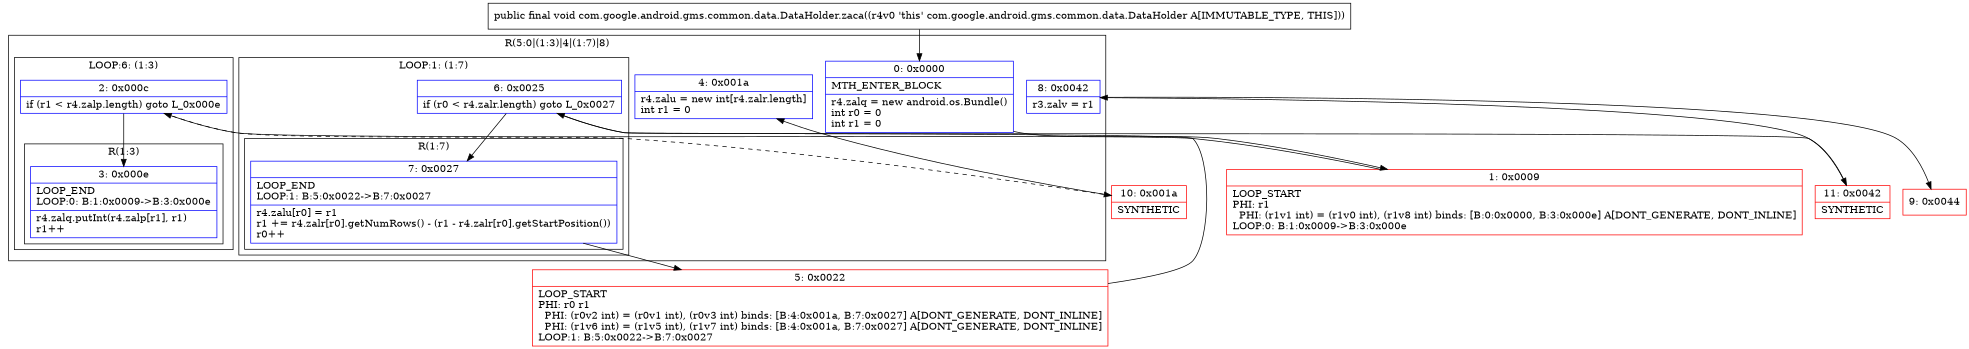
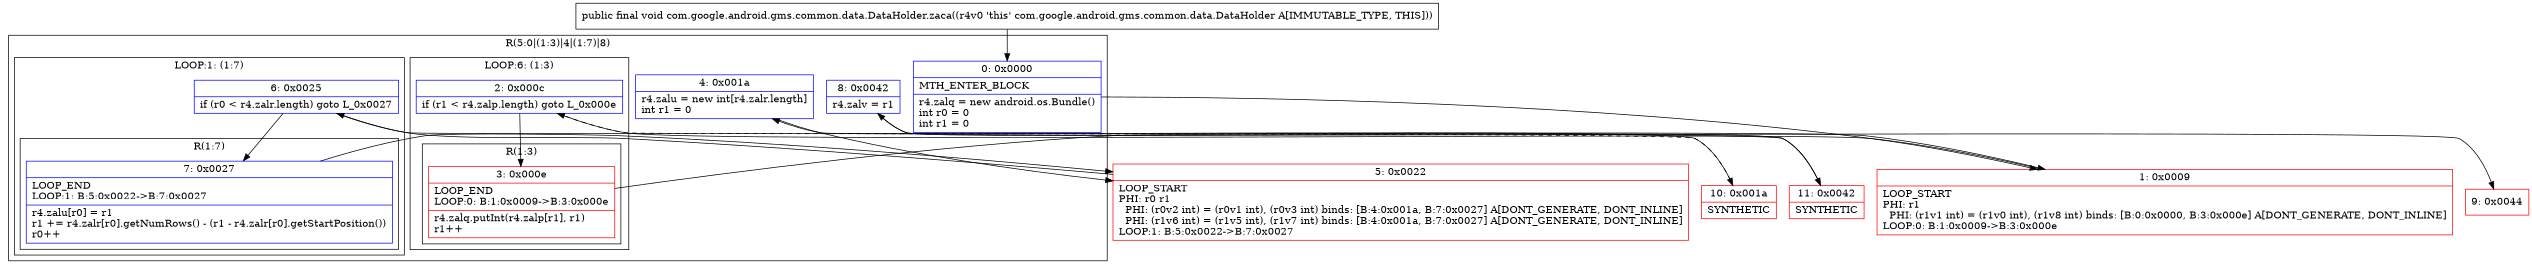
node "8: 0x0042": text "r3.zalv = r1" -> "r4.zalv = r1"
edge "3: 0x000e" -> "1: 0x0009": added
edge "4: 0x001a" -> "5: 0x0022": added
node "3: 0x000e": color blue -> red
